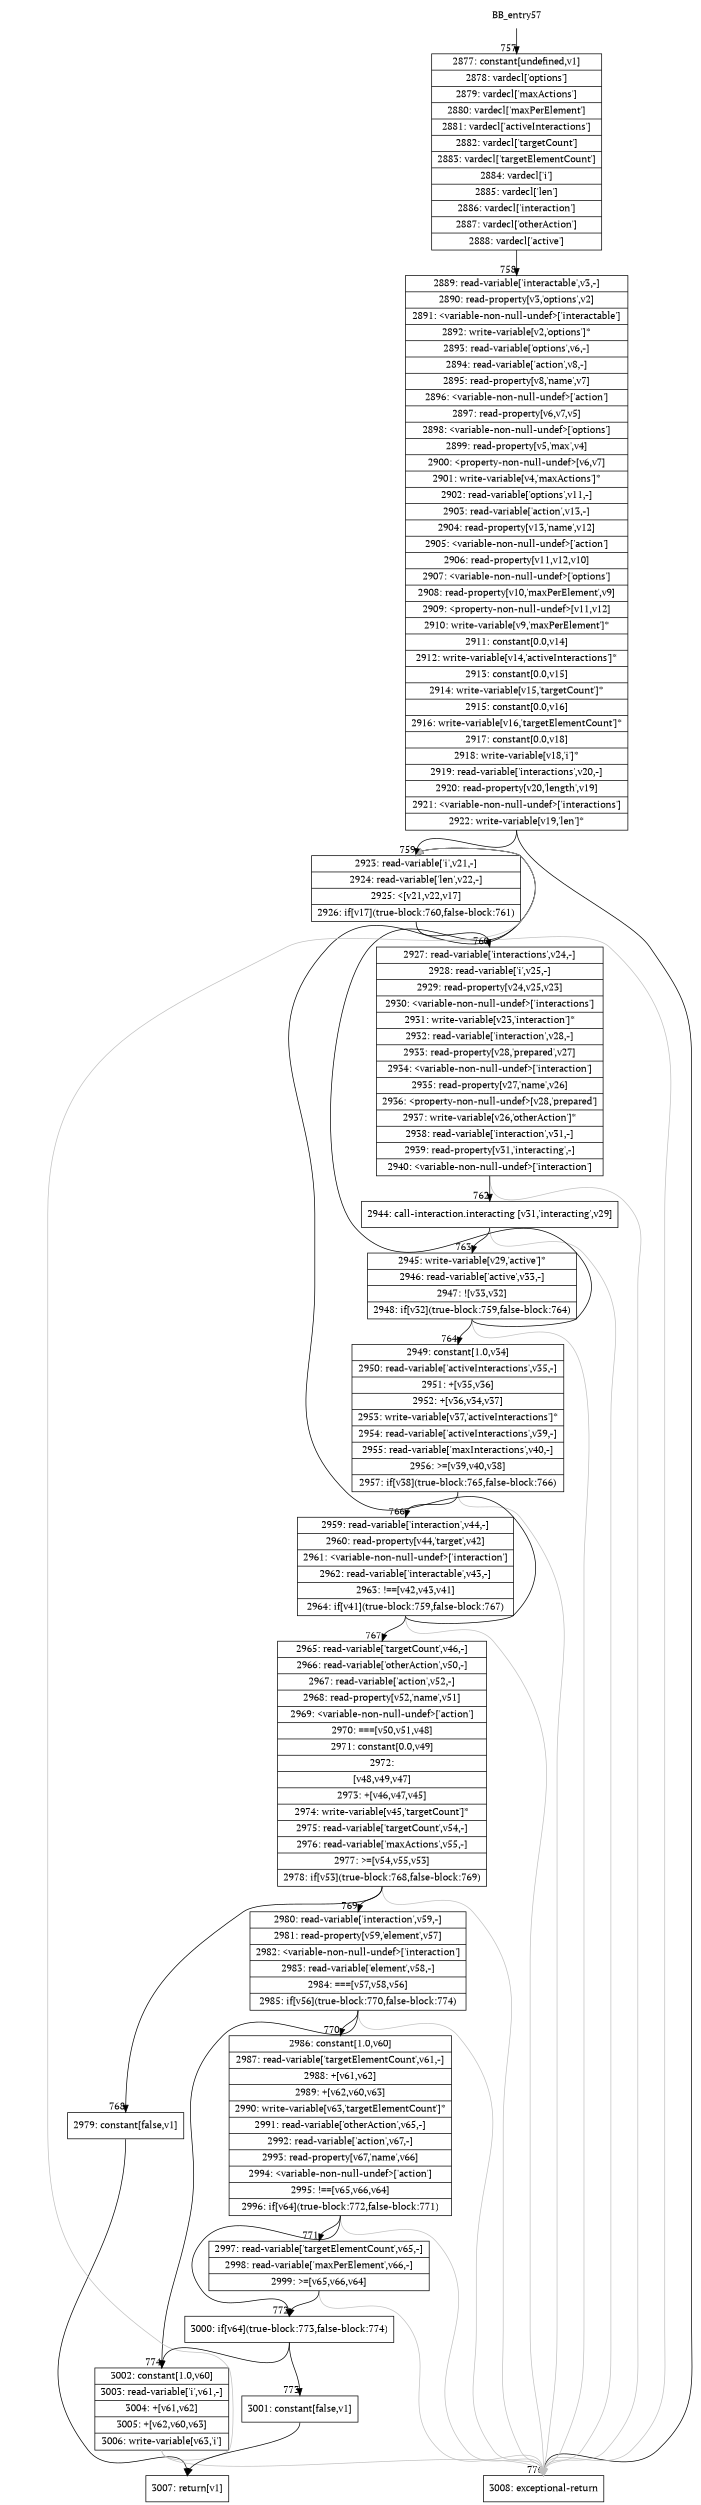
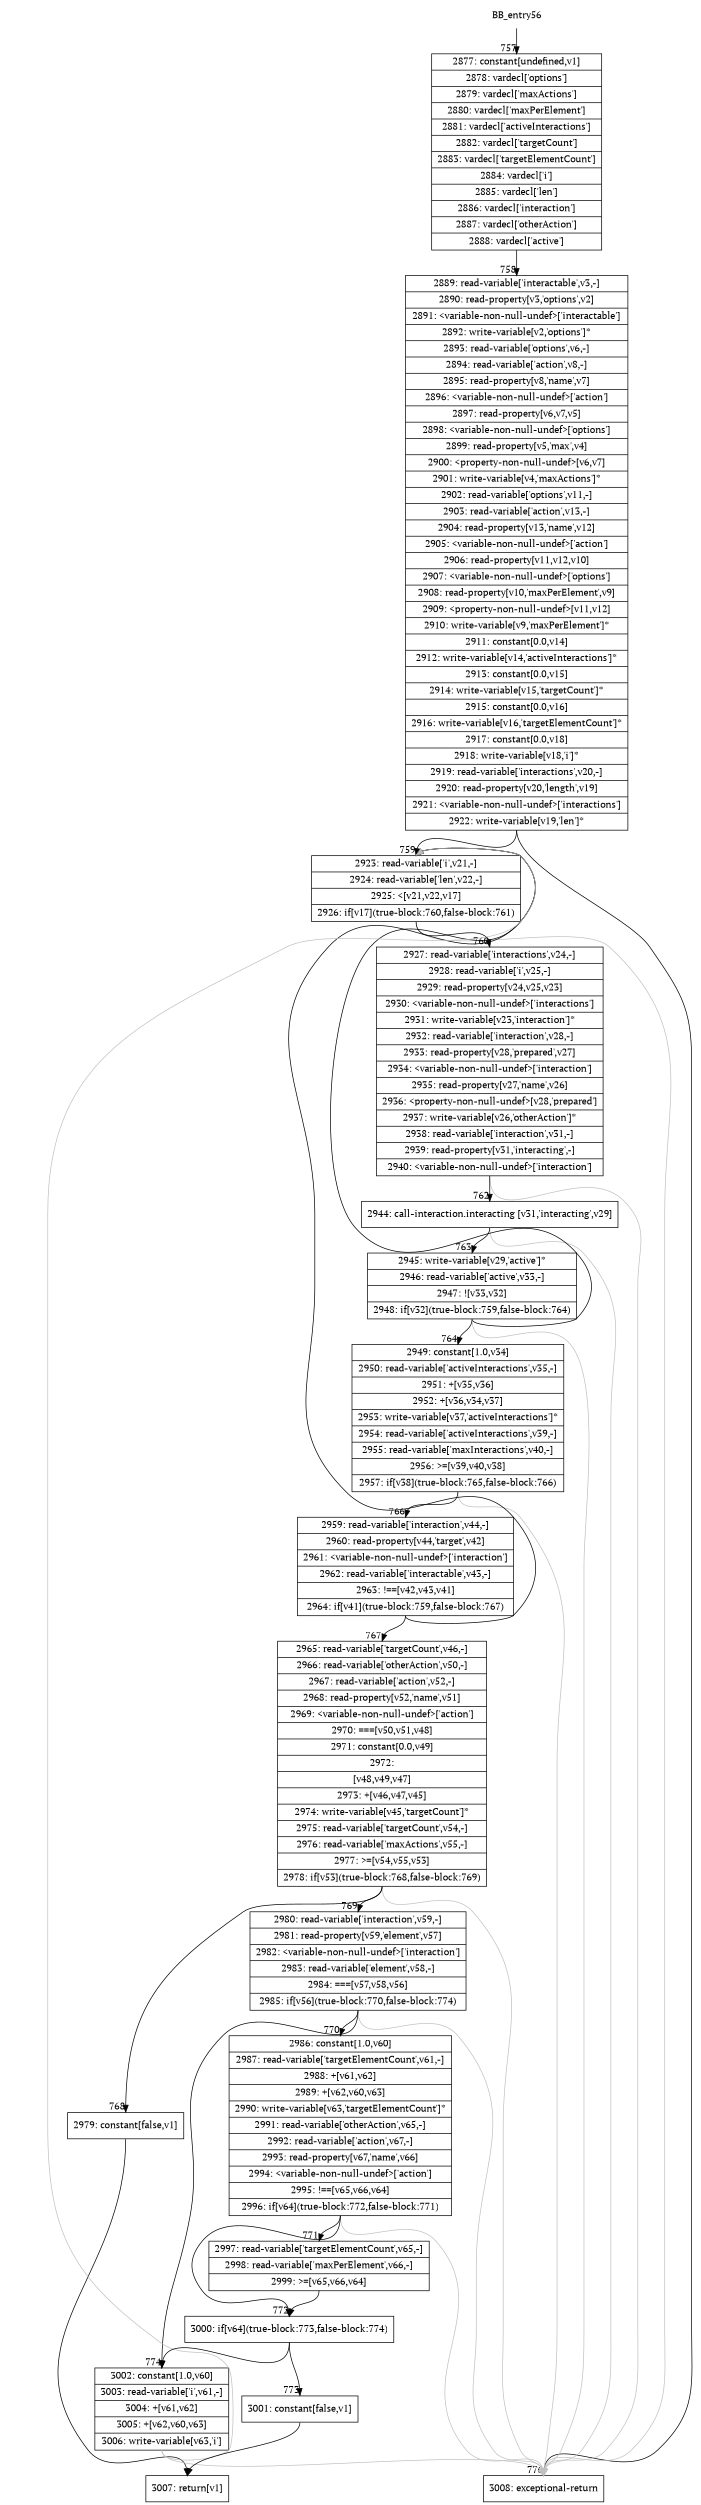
node "BB_entry57": label "BB_entry57" -> "BB_entry56"
edge "2959: read-variable['interaction',v44,-]" -> "3008: exceptional-return": removed
edge "2997: read-variable['targetElementCount',v65,-]" -> "3008: exceptional-return": removed
